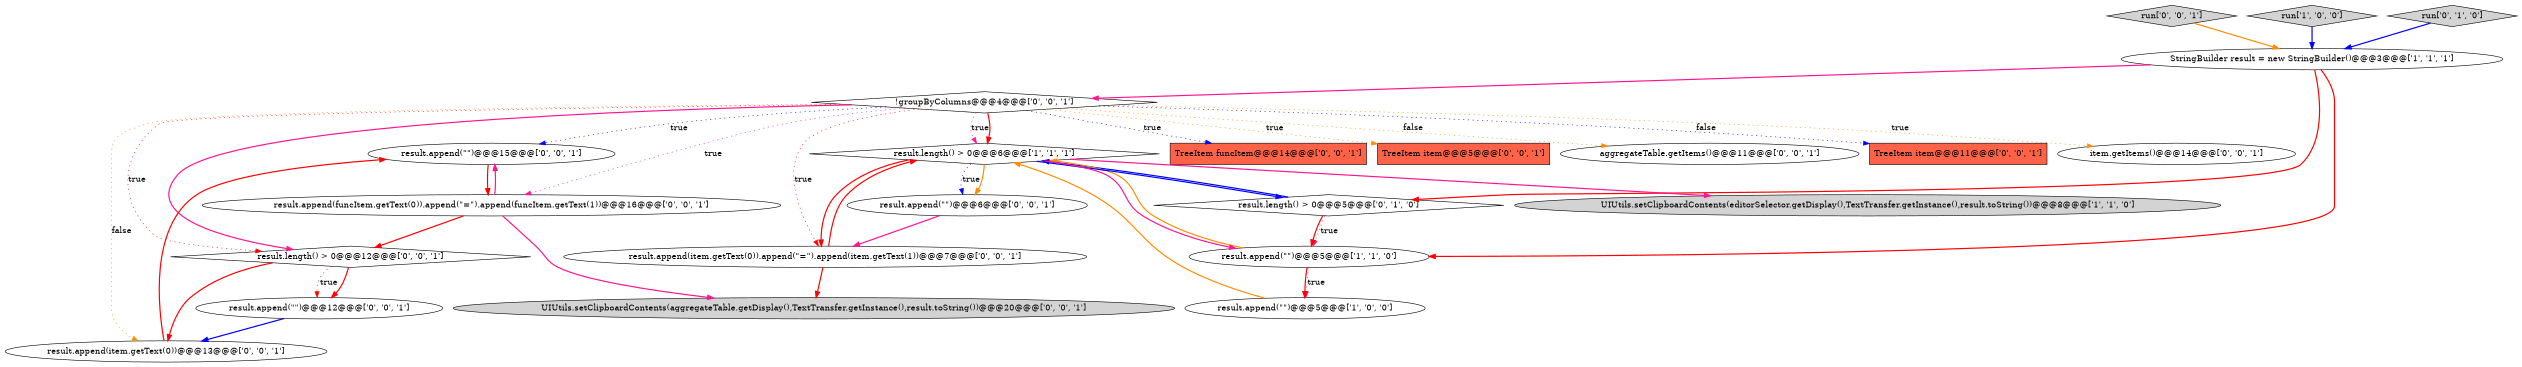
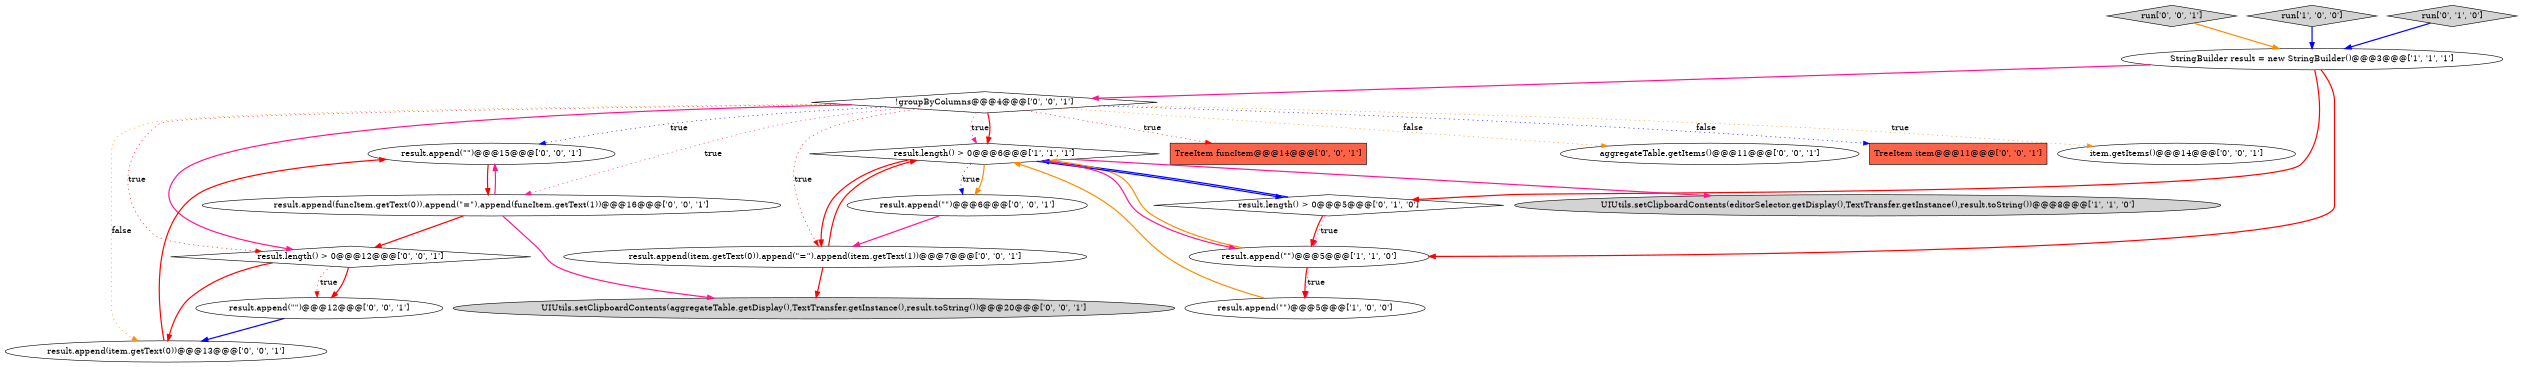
edge "!groupByColumns@@@4@@@['0', '0', '1']" -> "TreeItem funcItem@@@14@@@['0', '0', '1']": color blue -> red
node "TreeItem item@@@5@@@['0', '0', '1']": removed
